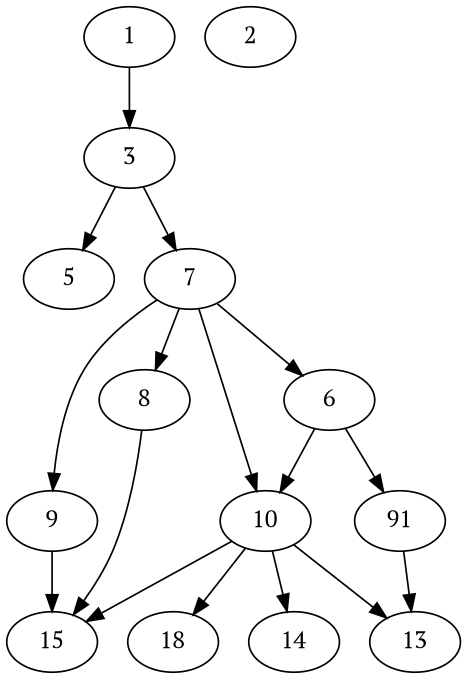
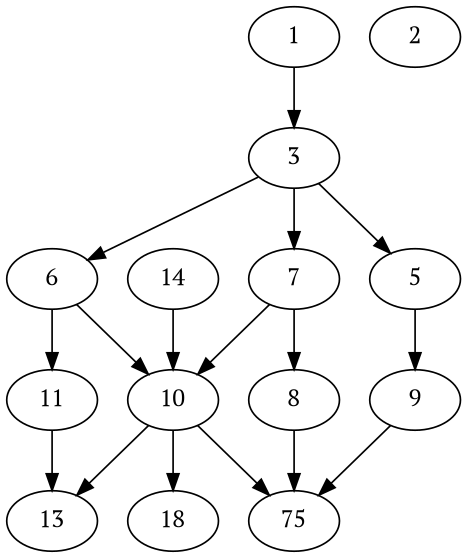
edge "7" -> "6": now "3" -> "6"
edge "7" -> "9": now "5" -> "9"
node "91": label "91" -> "11"
edge "10" -> "14": reversed
node "15": label "15" -> "75"
